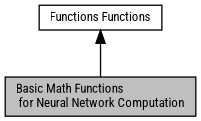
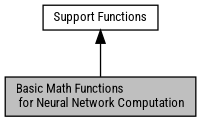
node "Functions Functions": label "Functions Functions" -> "Support Functions"
